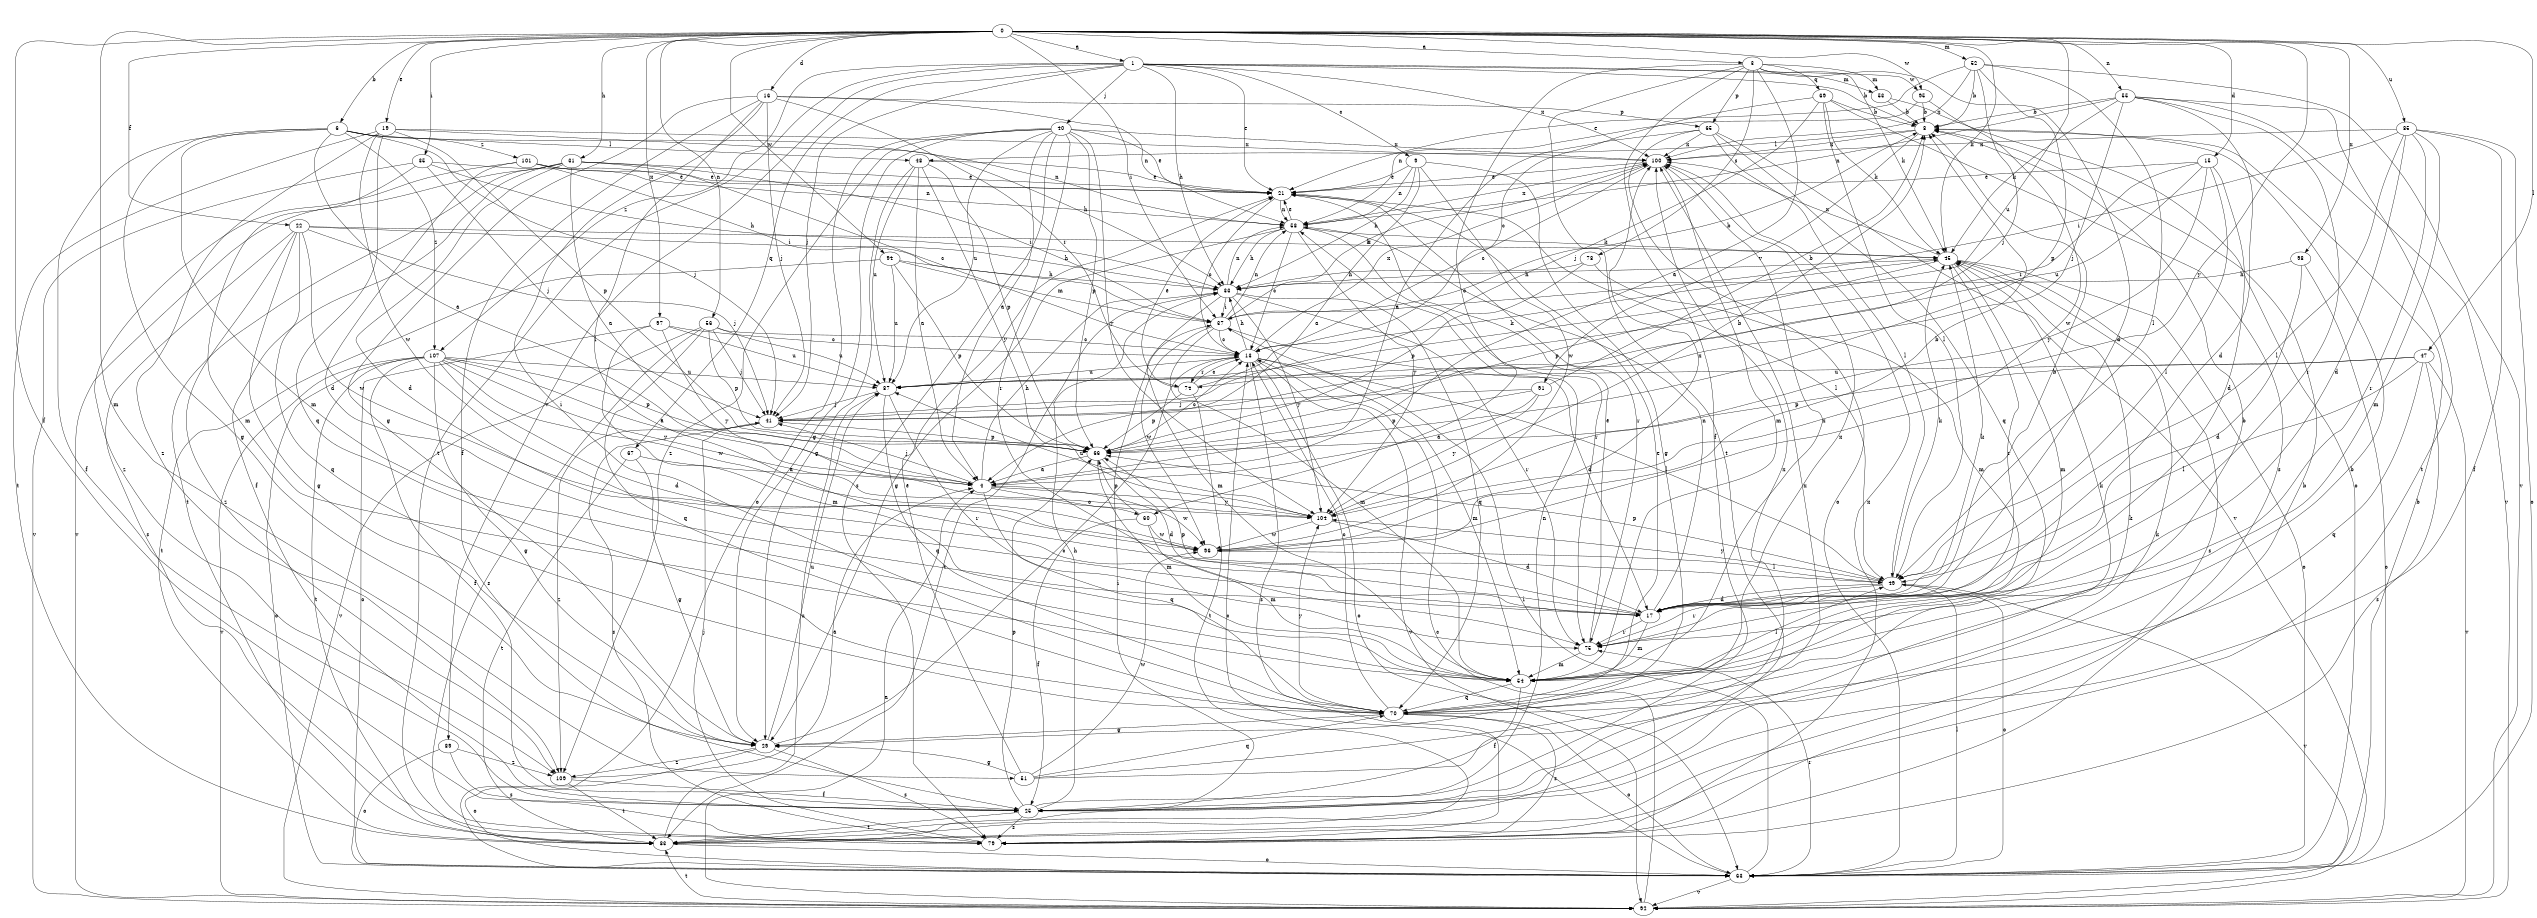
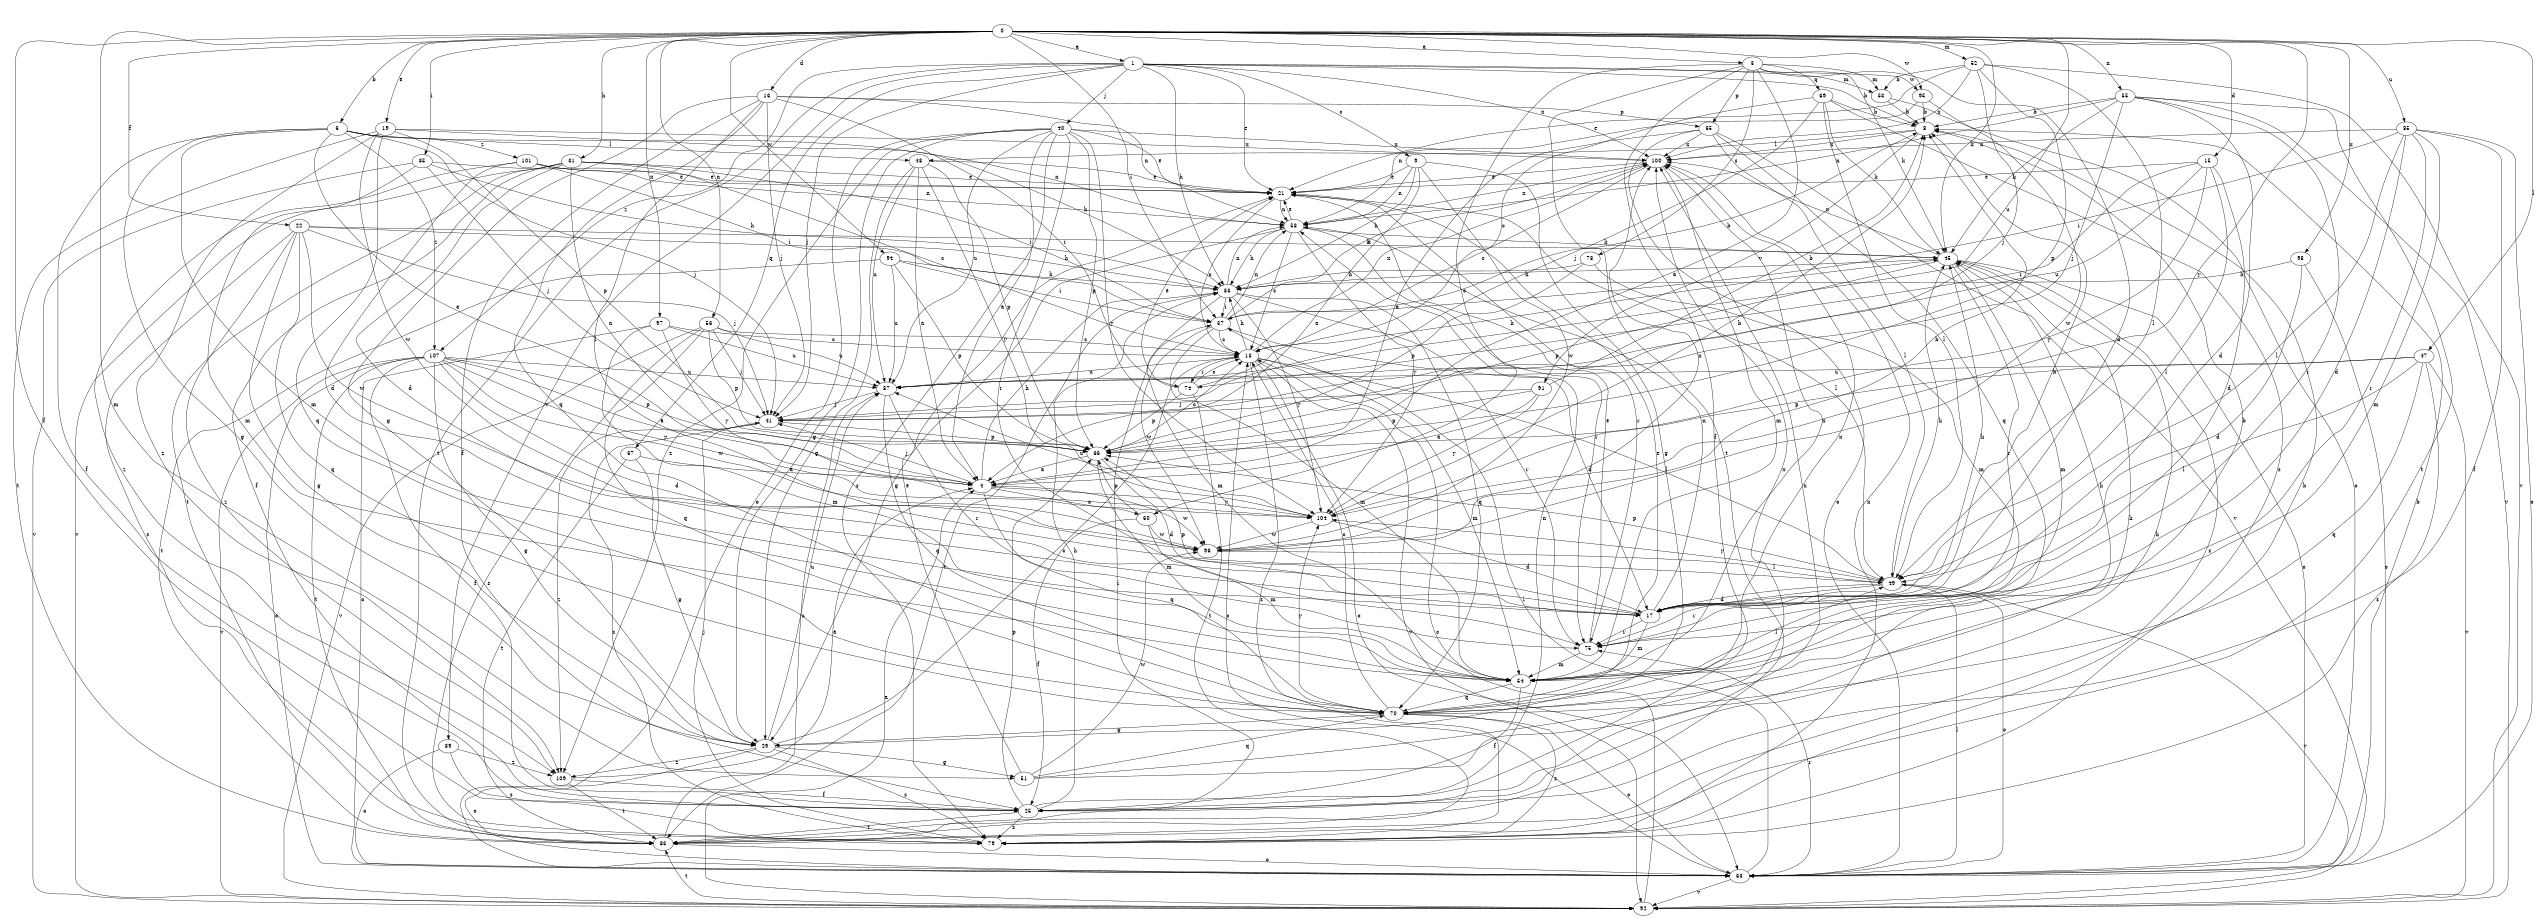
edge "52" -> "8": now "52" -> "53"
edge "94" -> "37": label "m" -> "i"
edge "16" -> "70": label "i" -> "q"
edge "25" -> "8": removed, label "b"
edge "51" -> "29": reversed
